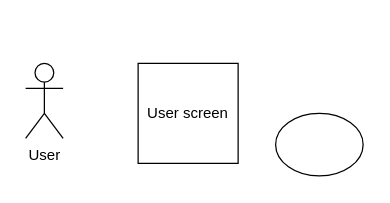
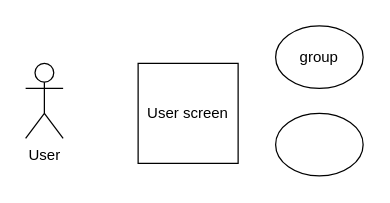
node "group": added
